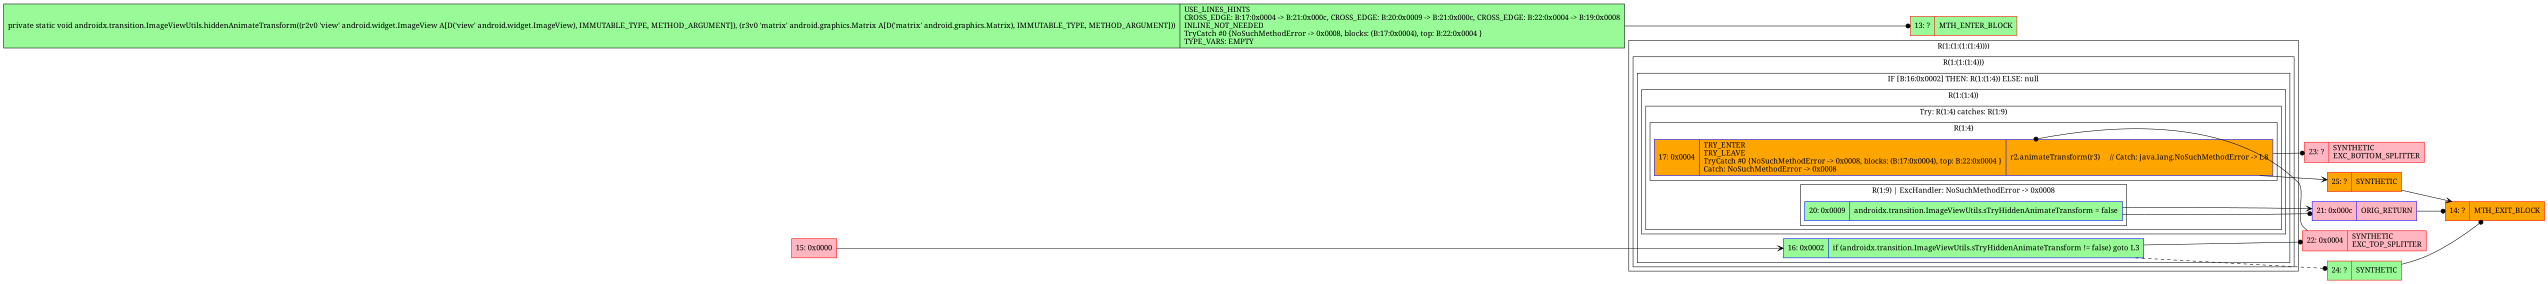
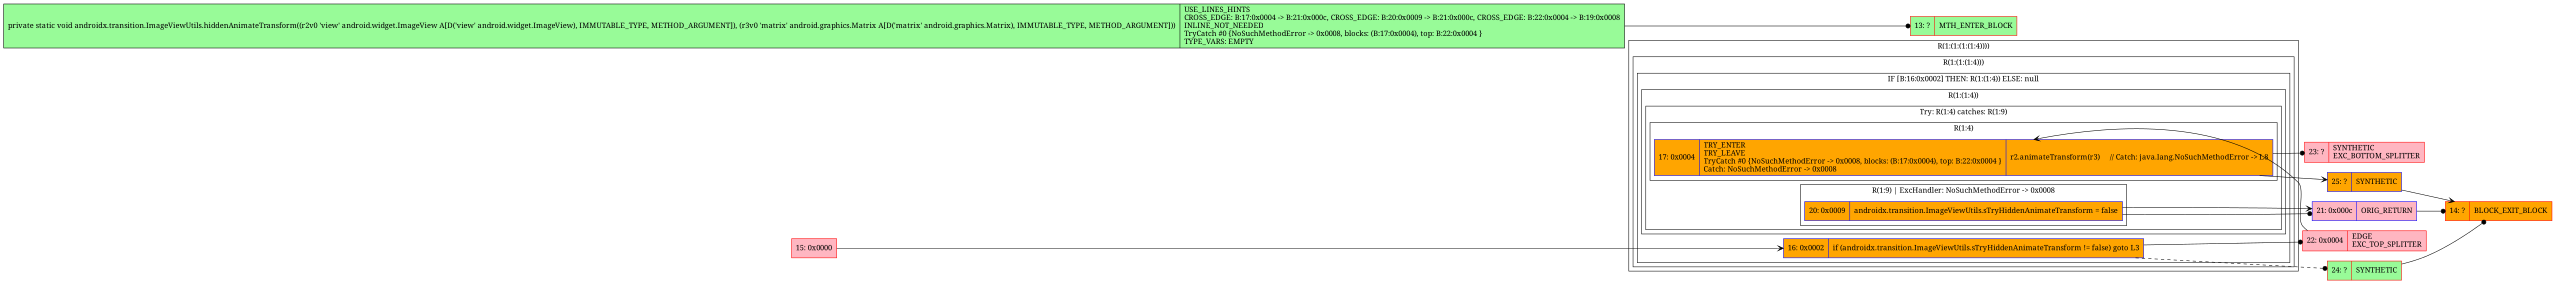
edge "22: 0x0004" -> "17: 0x0004": arrowhead dot -> vee
node "25: ?": color red -> blue
node "20: 0x0009": fillcolor palegreen -> orange
node "14: ?": text "MTH_EXIT_BLOCK" -> "BLOCK_EXIT_BLOCK"
node "22: 0x0004": text "SYNTHETIC" -> "EDGE"
node "16: 0x0002": fillcolor palegreen -> orange
